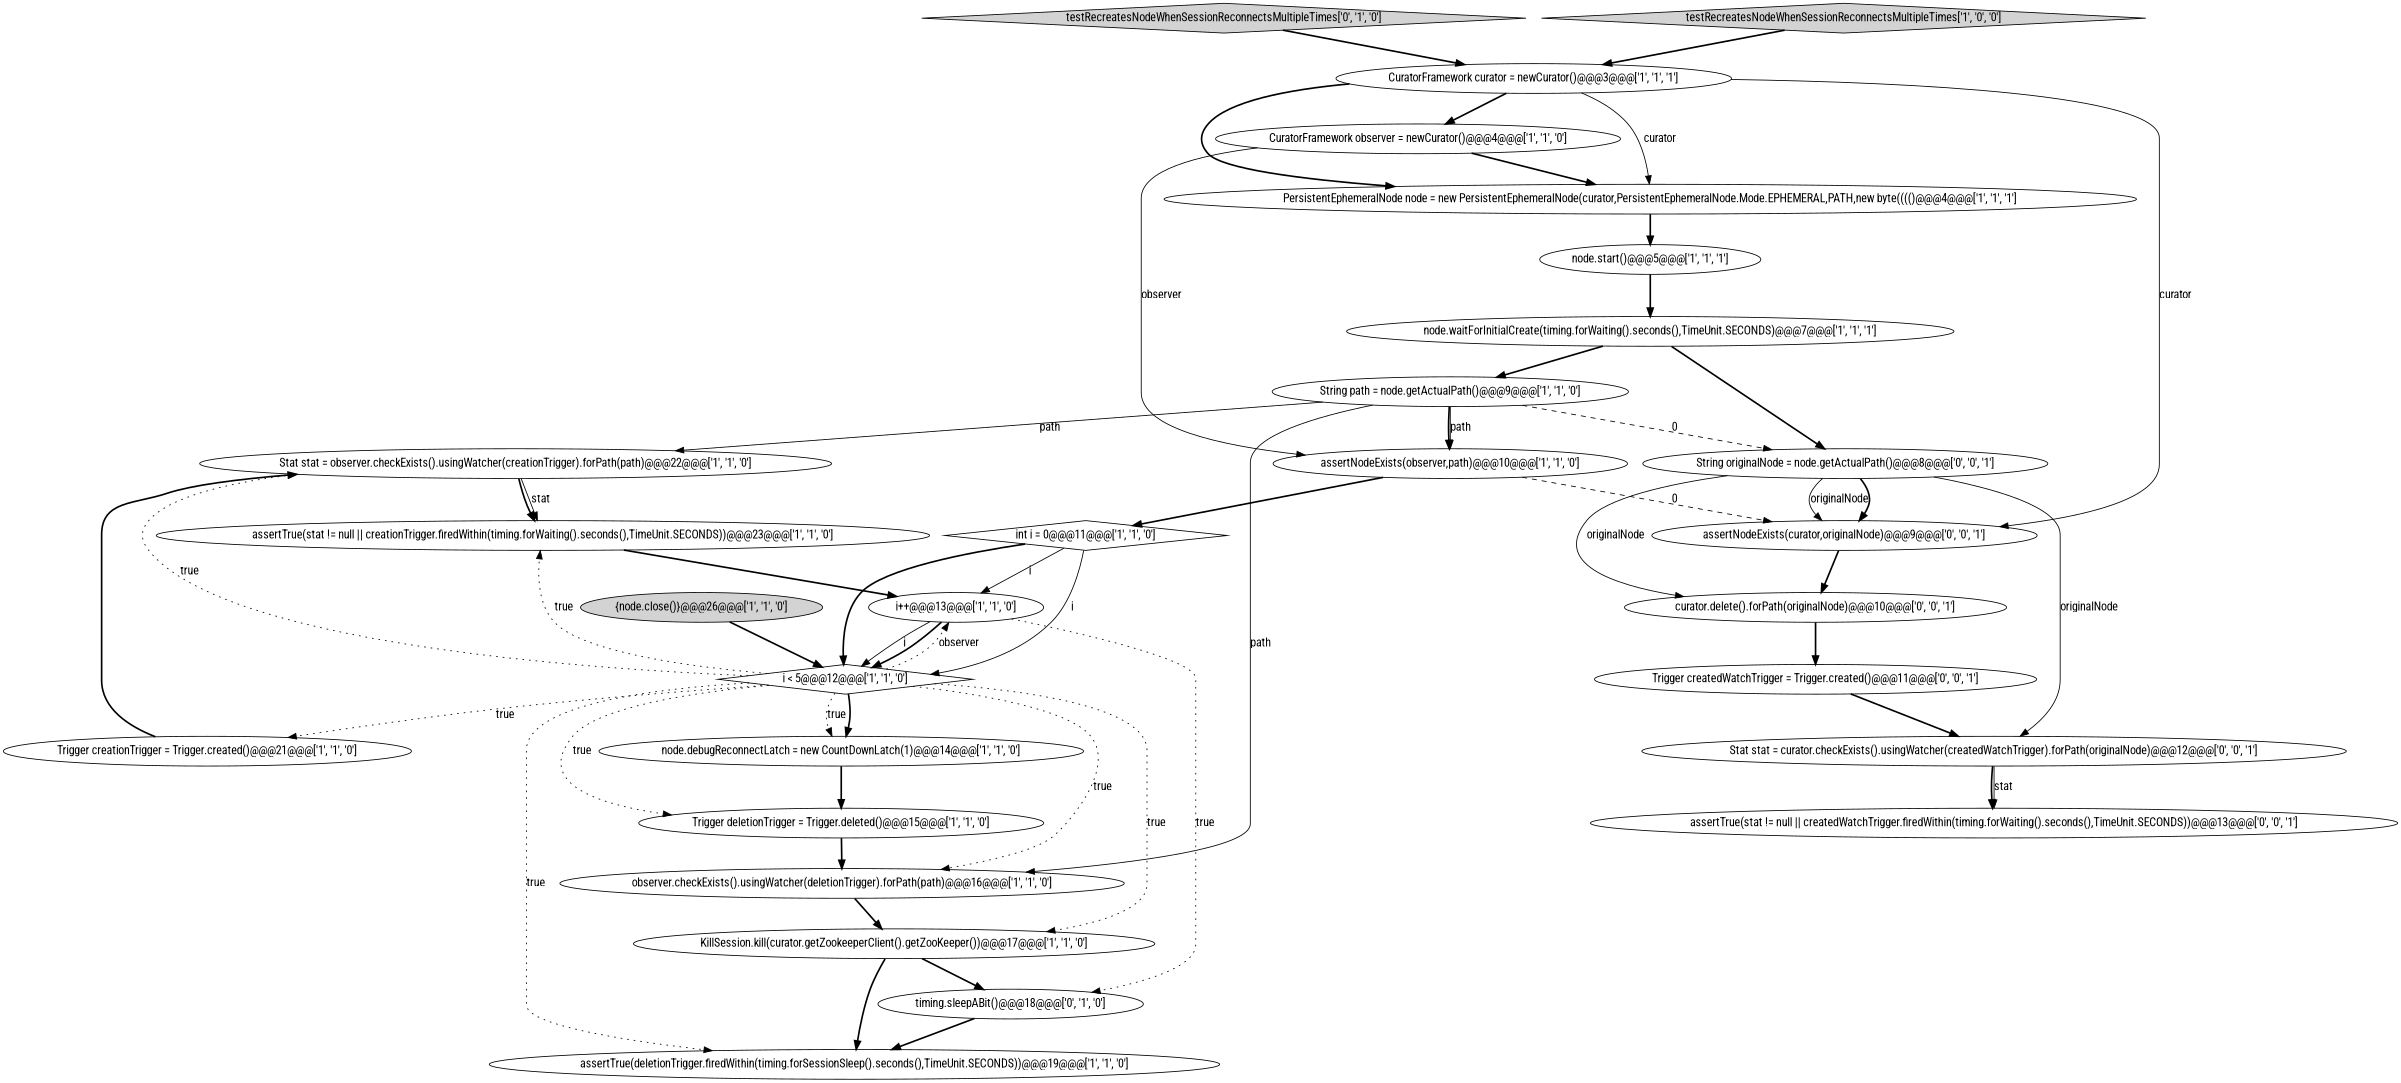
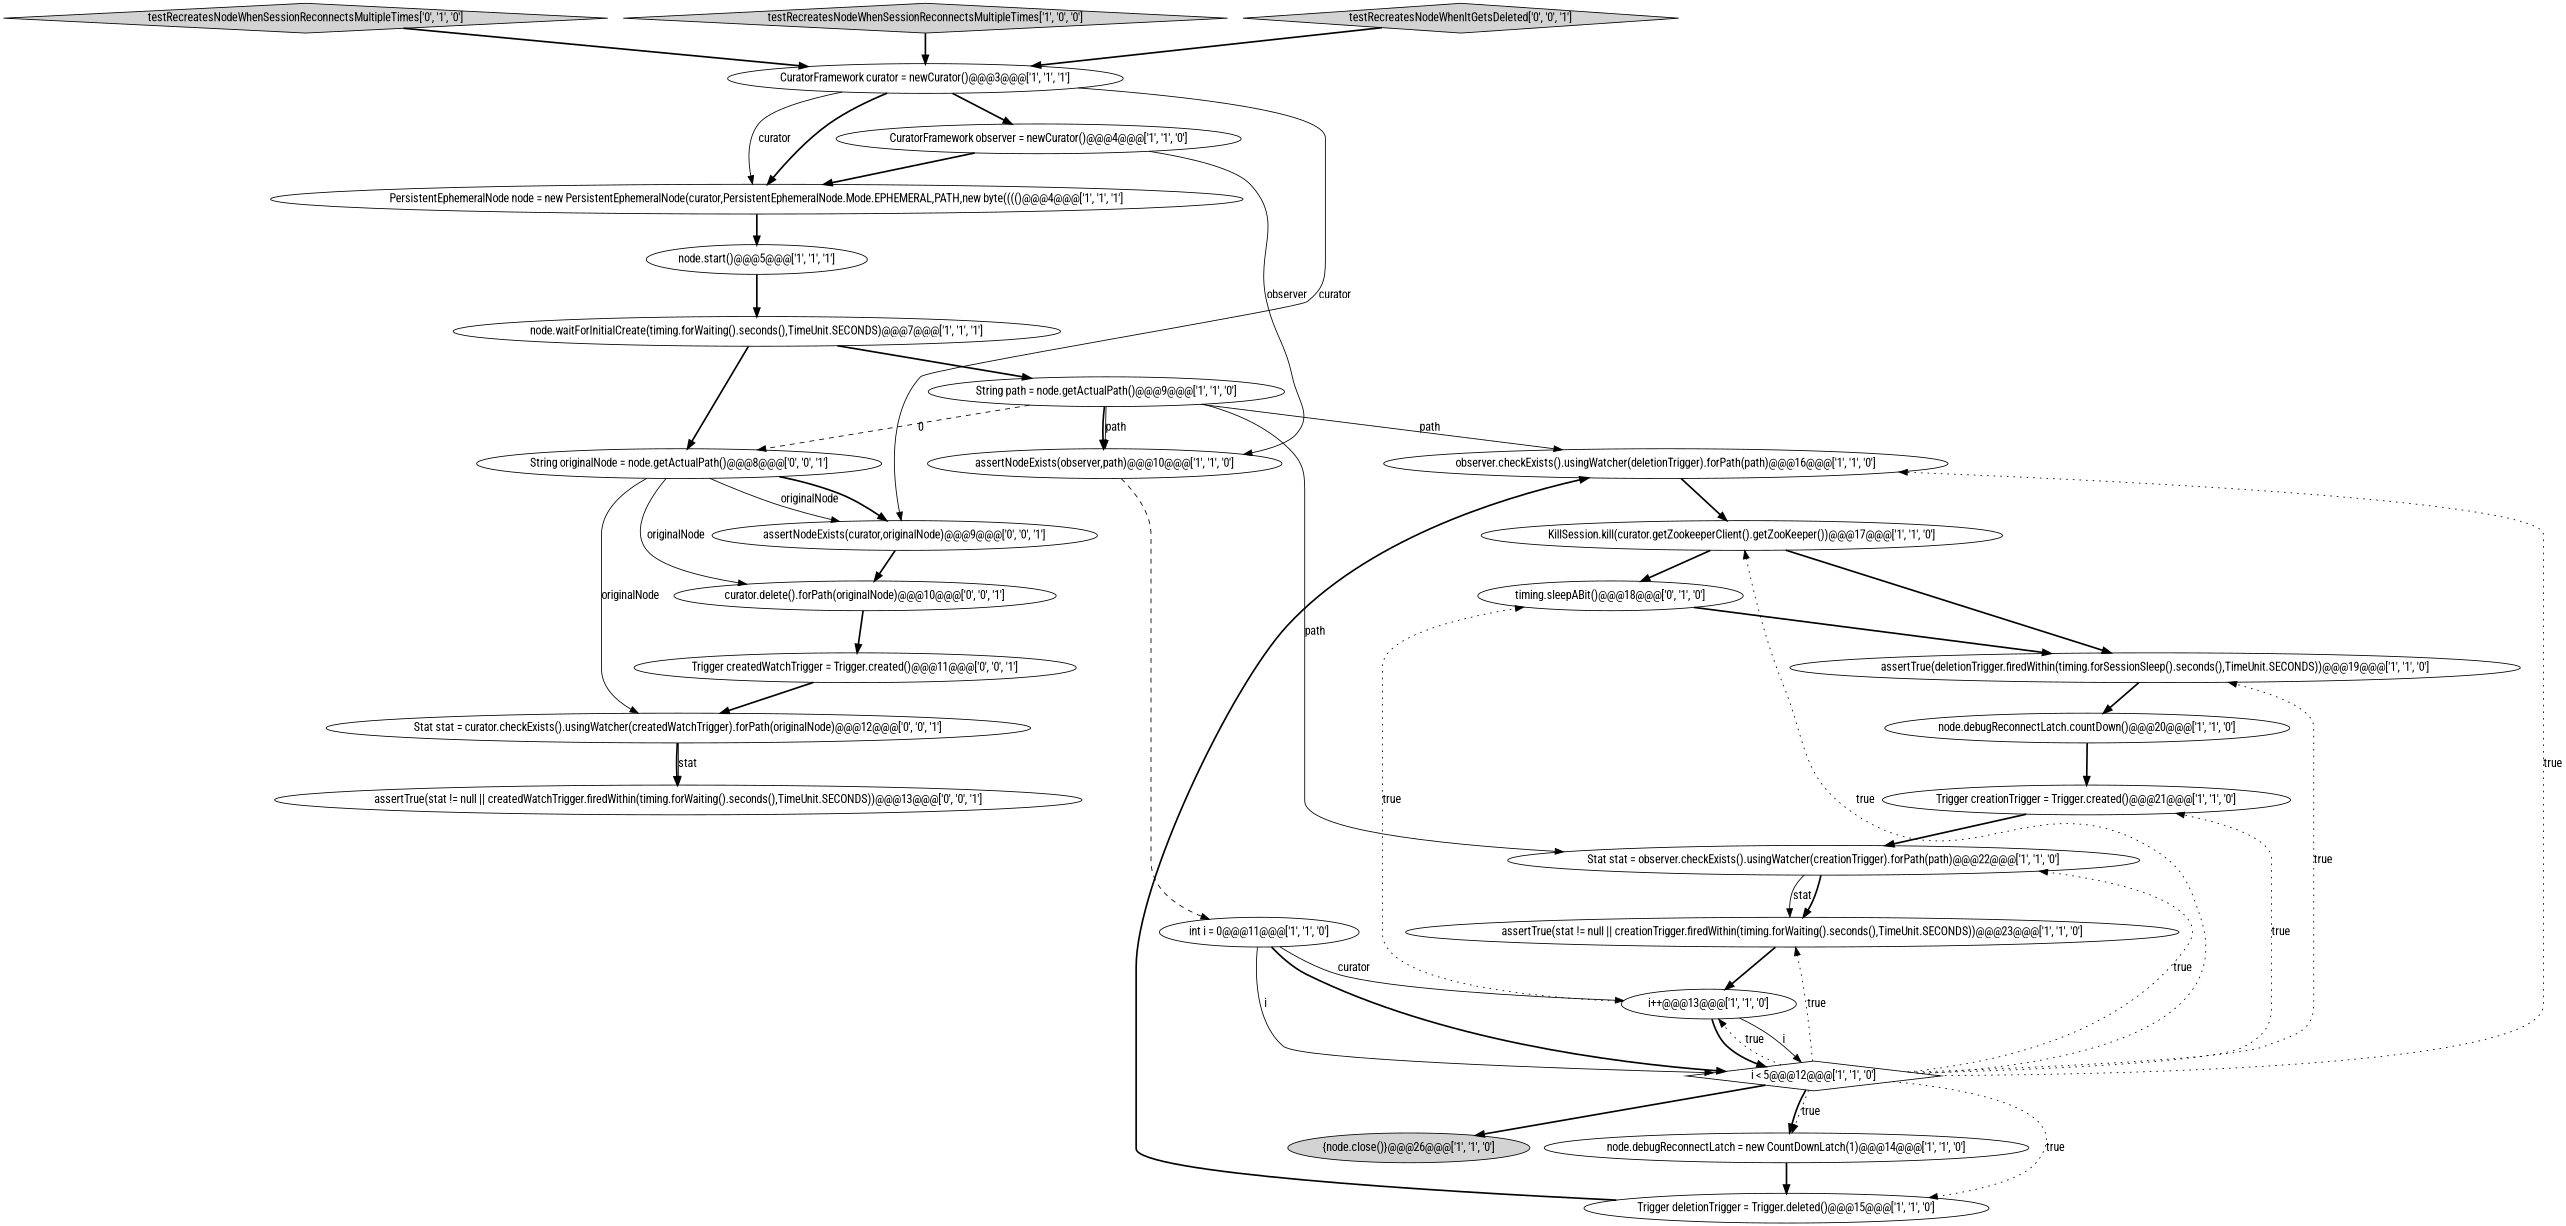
node "testRecreatesNodeWhenItGetsDeleted['0', '0', '1']": added
edge "assertNodeExists(observer,path)@@@10@@@['1', '1', '0']" -> "assertNodeExists(curator,originalNode)@@@9@@@['0', '0', '1']": removed, label "0"
edge "assertNodeExists(observer,path)@@@10@@@['1', '1', '0']" -> "int i = 0@@@11@@@['1', '1', '0']": style bold -> dashed
node "int i = 0@@@11@@@['1', '1', '0']": shape diamond -> ellipse
edge "int i = 0@@@11@@@['1', '1', '0']" -> "i++@@@13@@@['1', '1', '0']": label "i" -> "curator"
edge "{node.close()}@@@26@@@['1', '1', '0']" -> "i < 5@@@12@@@['1', '1', '0']": reversed
edge "i < 5@@@12@@@['1', '1', '0']" -> "i++@@@13@@@['1', '1', '0']": label "observer" -> "true"
node "node.debugReconnectLatch.countDown()@@@20@@@['1', '1', '0']": added
